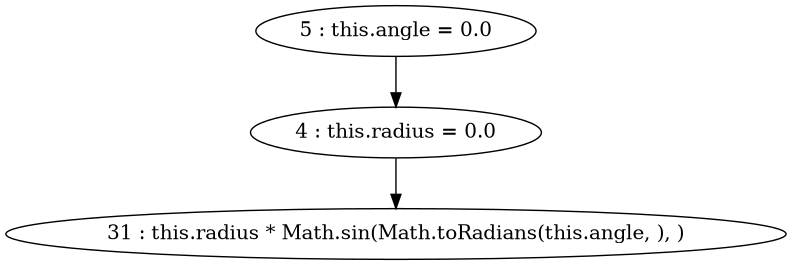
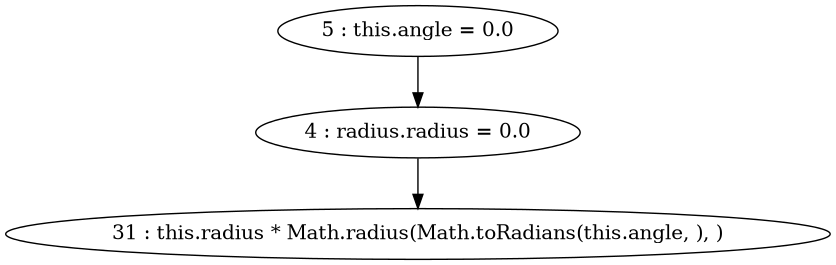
node "4 : this.radius = 0.0": label "4 : this.radius = 0.0" -> "4 : radius.radius = 0.0"
node "31 : this.radius * Math.sin(Math.toRadians(this.angle, ), )": label "31 : this.radius * Math.sin(Math.toRadians(this.angle, ), )" -> "31 : this.radius * Math.radius(Math.toRadians(this.angle, ), )"
